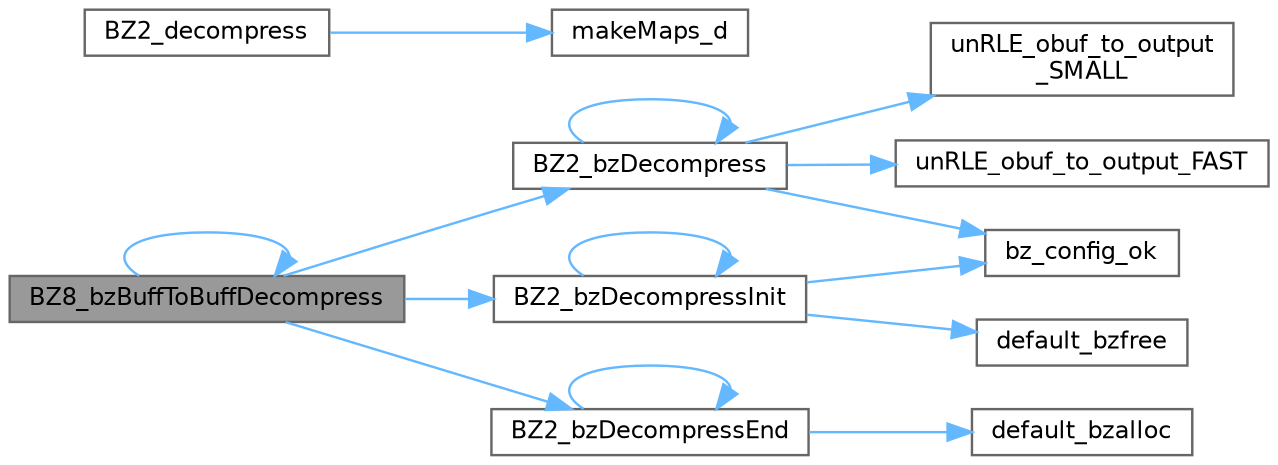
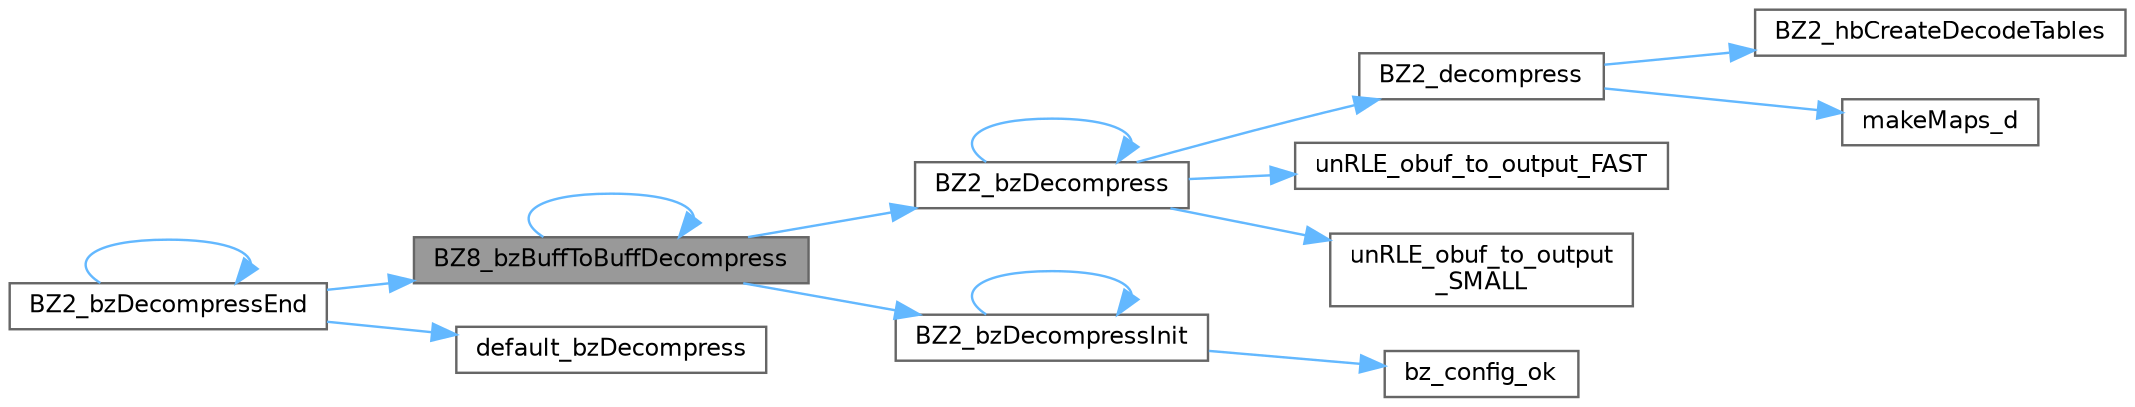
node "BZ2_hbCreateDecodeTables": added
edge "BZ2_bzDecompress" -> "bz_config_ok": now "BZ2_bzDecompress" -> "BZ2_decompress"
node "default_bzfree": removed
edge "BZ8_bzBuffToBuffDecompress" -> "BZ2_bzDecompressEnd": reversed
node "default_bzalloc": label "default_bzalloc" -> "default_bzDecompress"
